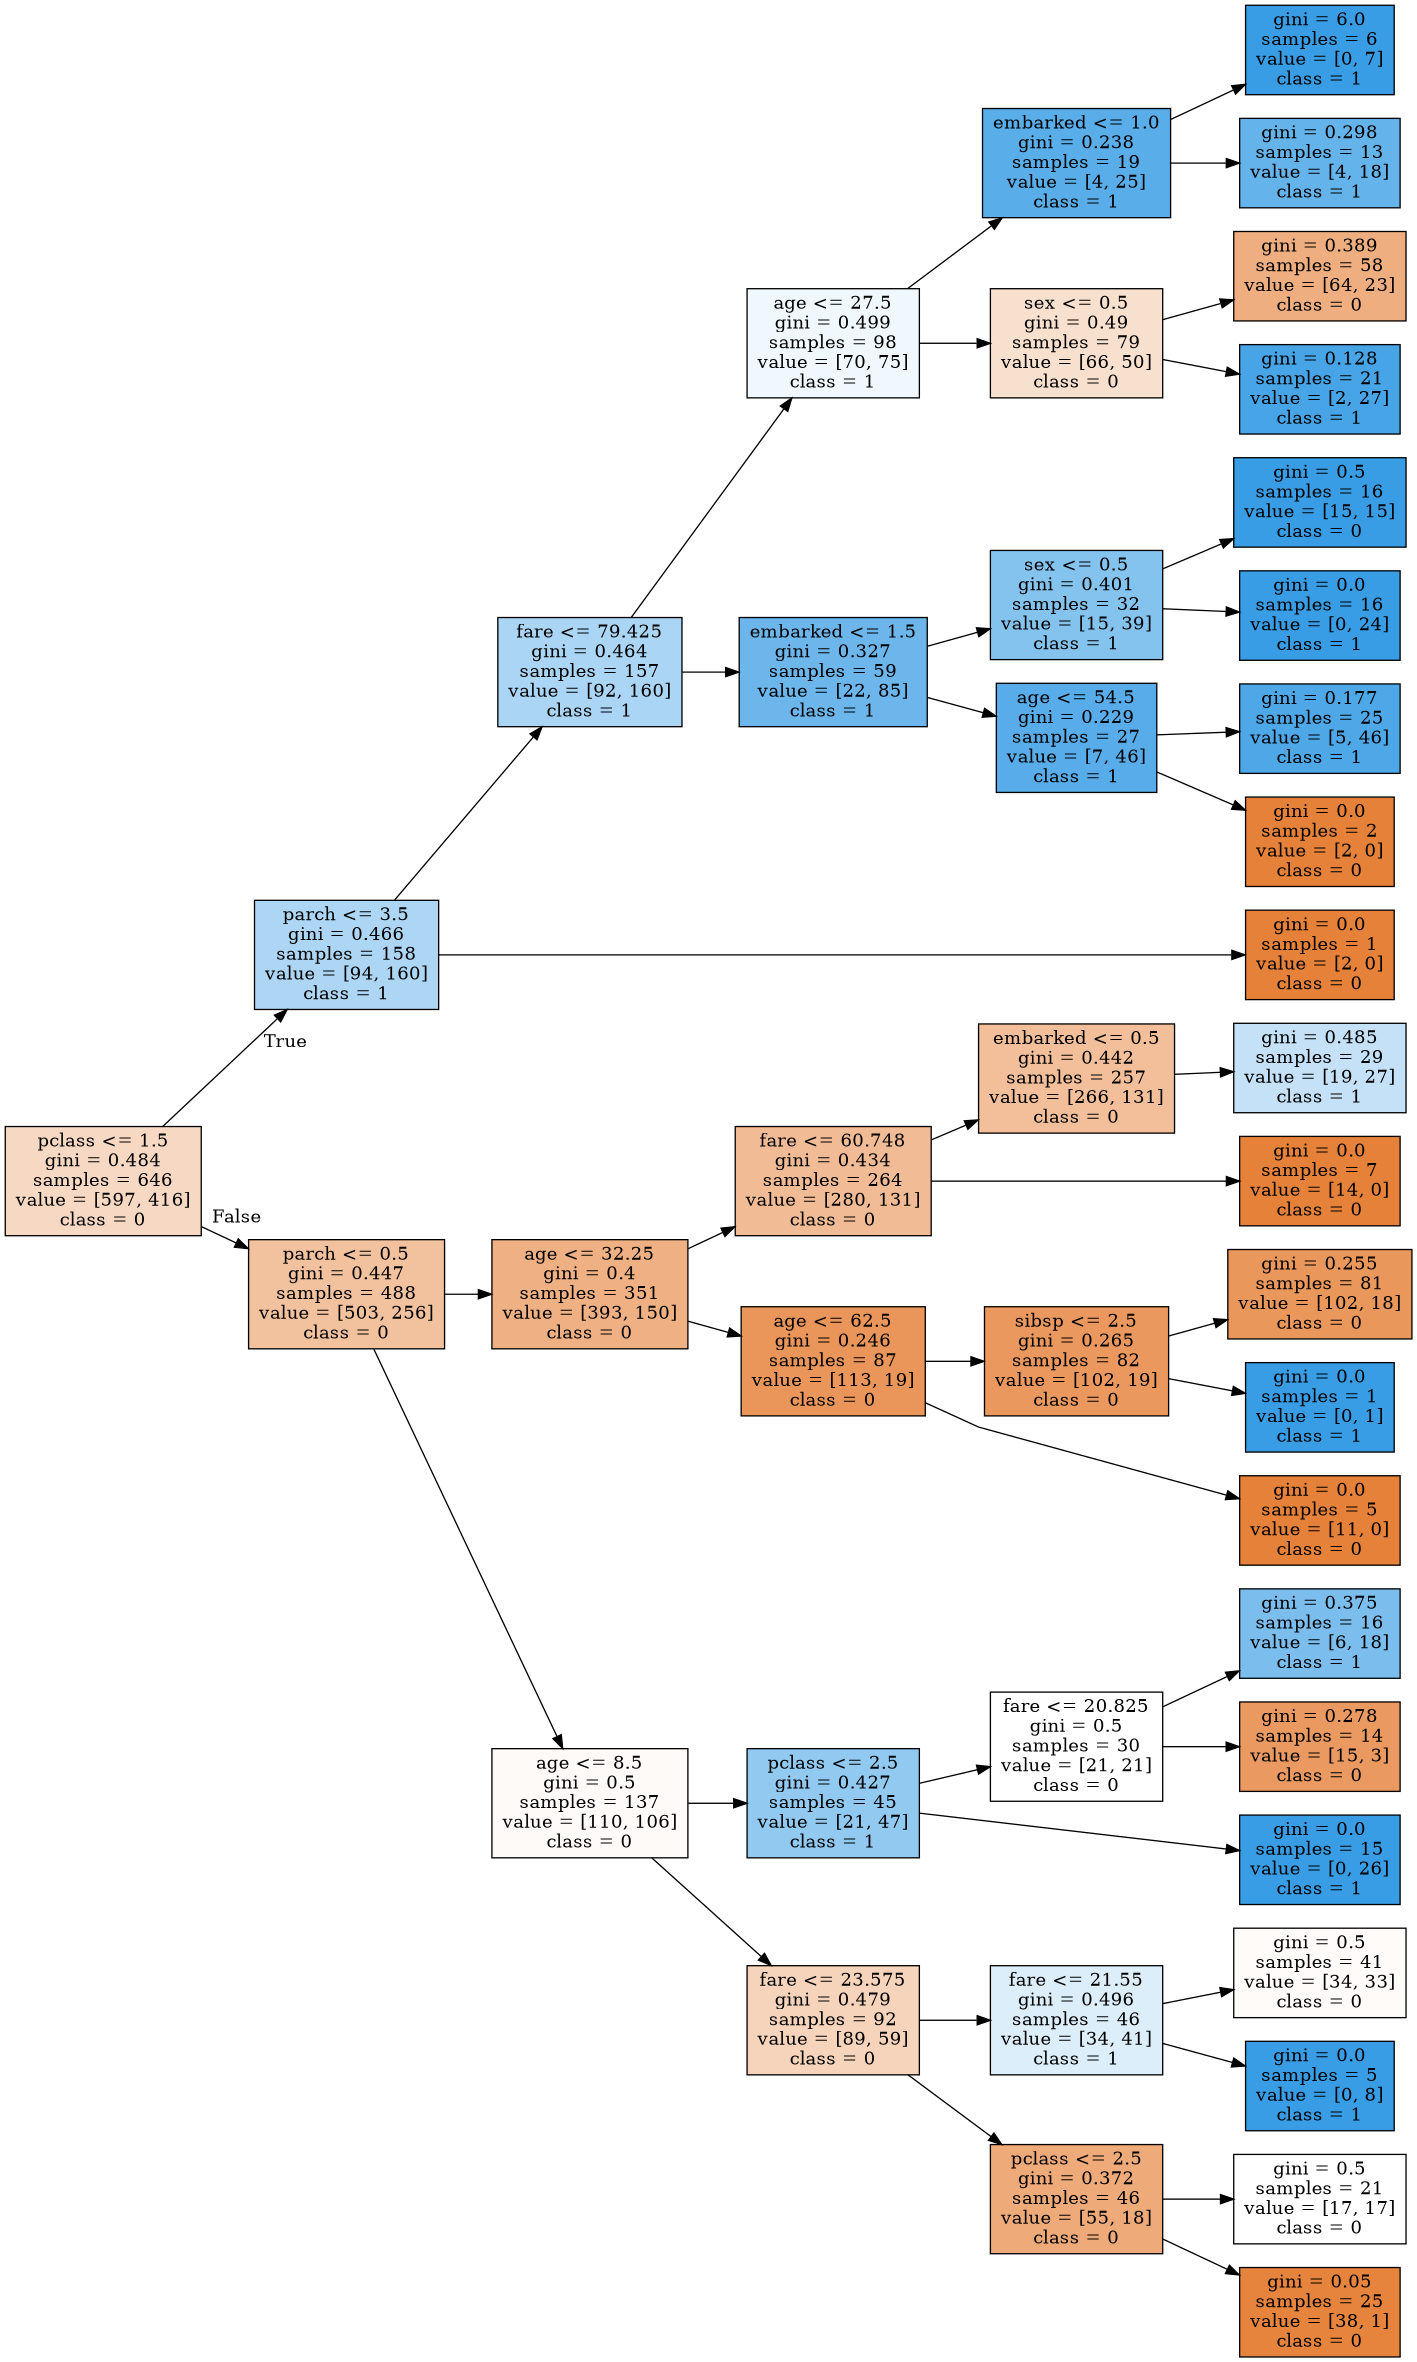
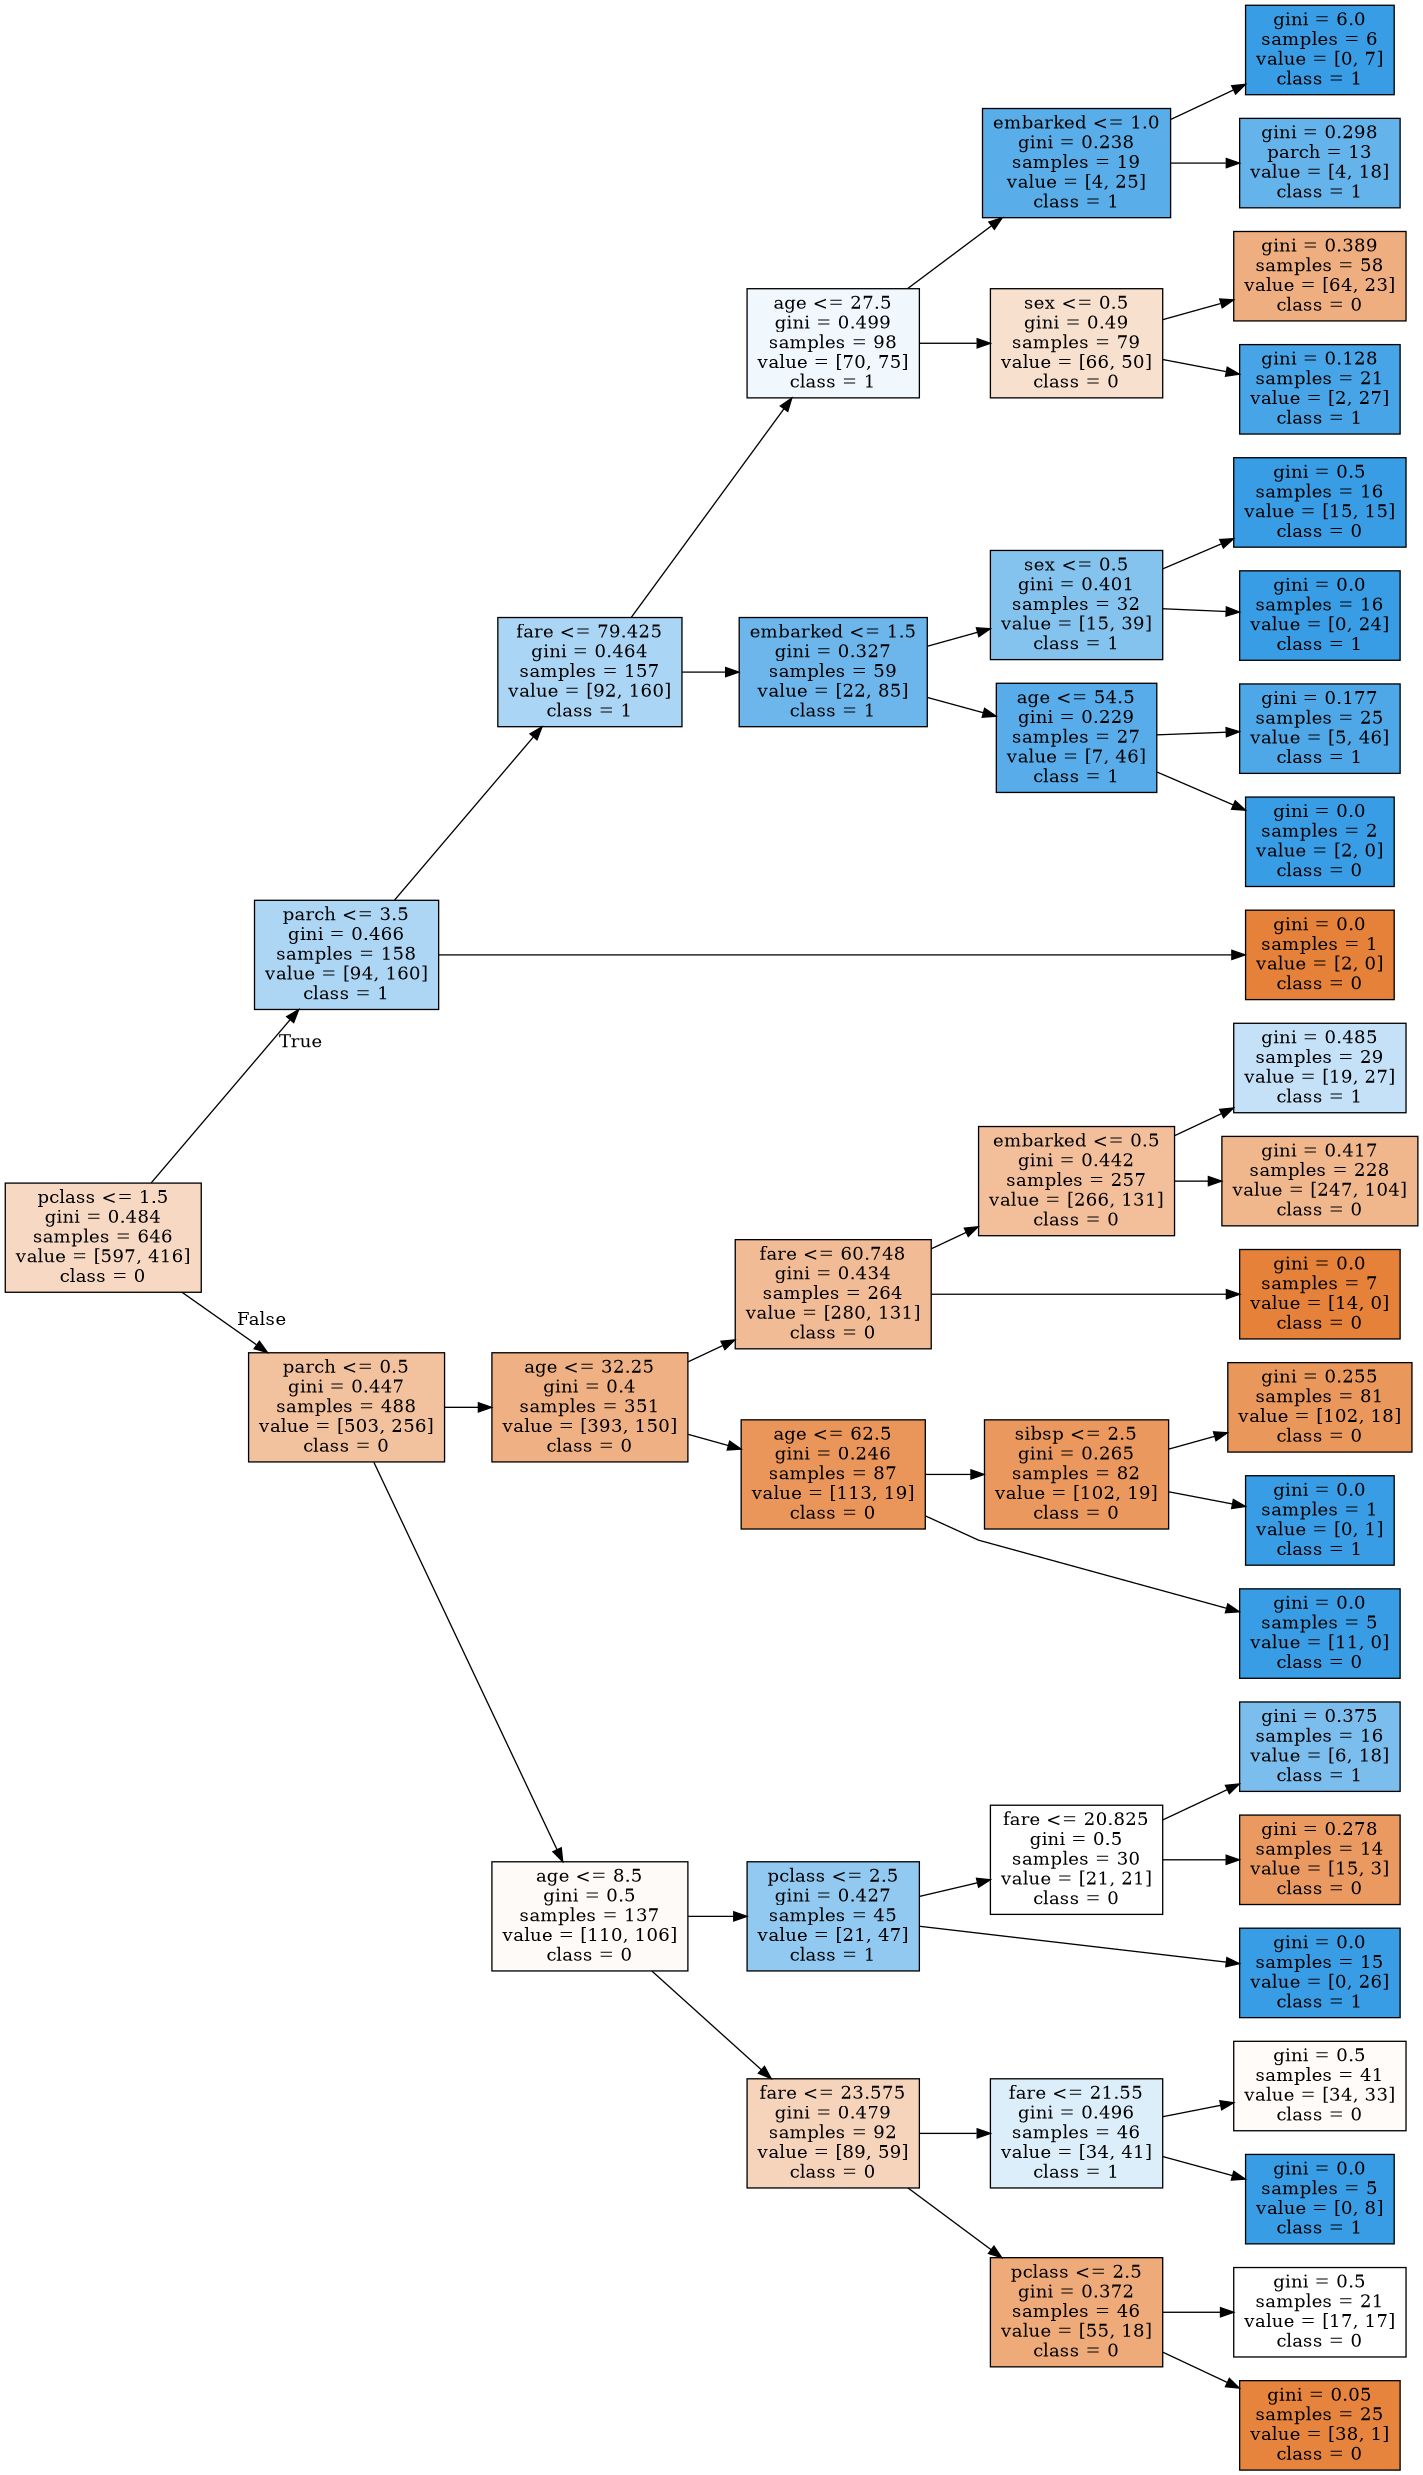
node "gini = 0.298 samples = 13 value = [4, 18] class = 1": label "gini = 0.298 samples = 13 value = [4, 18] class = 1" -> "gini = 0.298 parch = 13 value = [4, 18] class = 1"
node "gini = 0.0 samples = 2 value = [2, 0] class = 0": fillcolor #e58139ff -> #399de5ff
node "gini = 0.417 samples = 228 value = [247, 104] class = 0": added
node "gini = 0.0 samples = 5 value = [11, 0] class = 0": fillcolor #e58139ff -> #399de5ff
